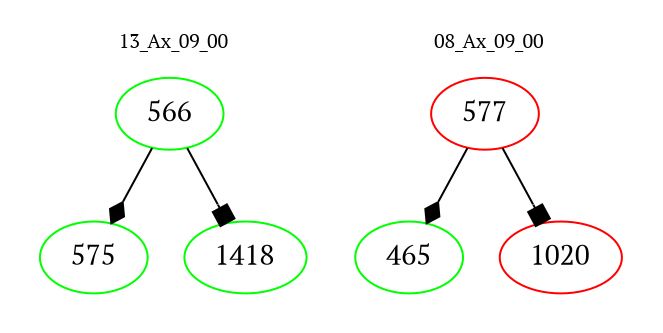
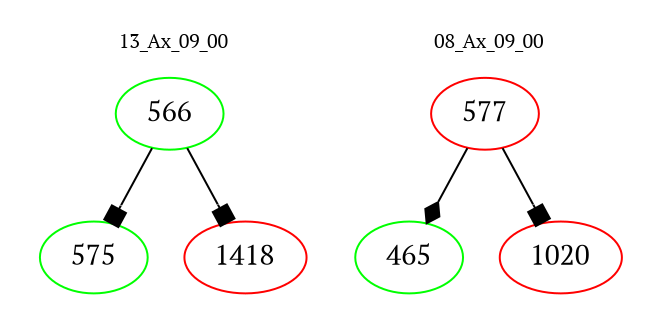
edge "566" -> "575": arrowhead diamond -> box
node "1418": color green -> red
